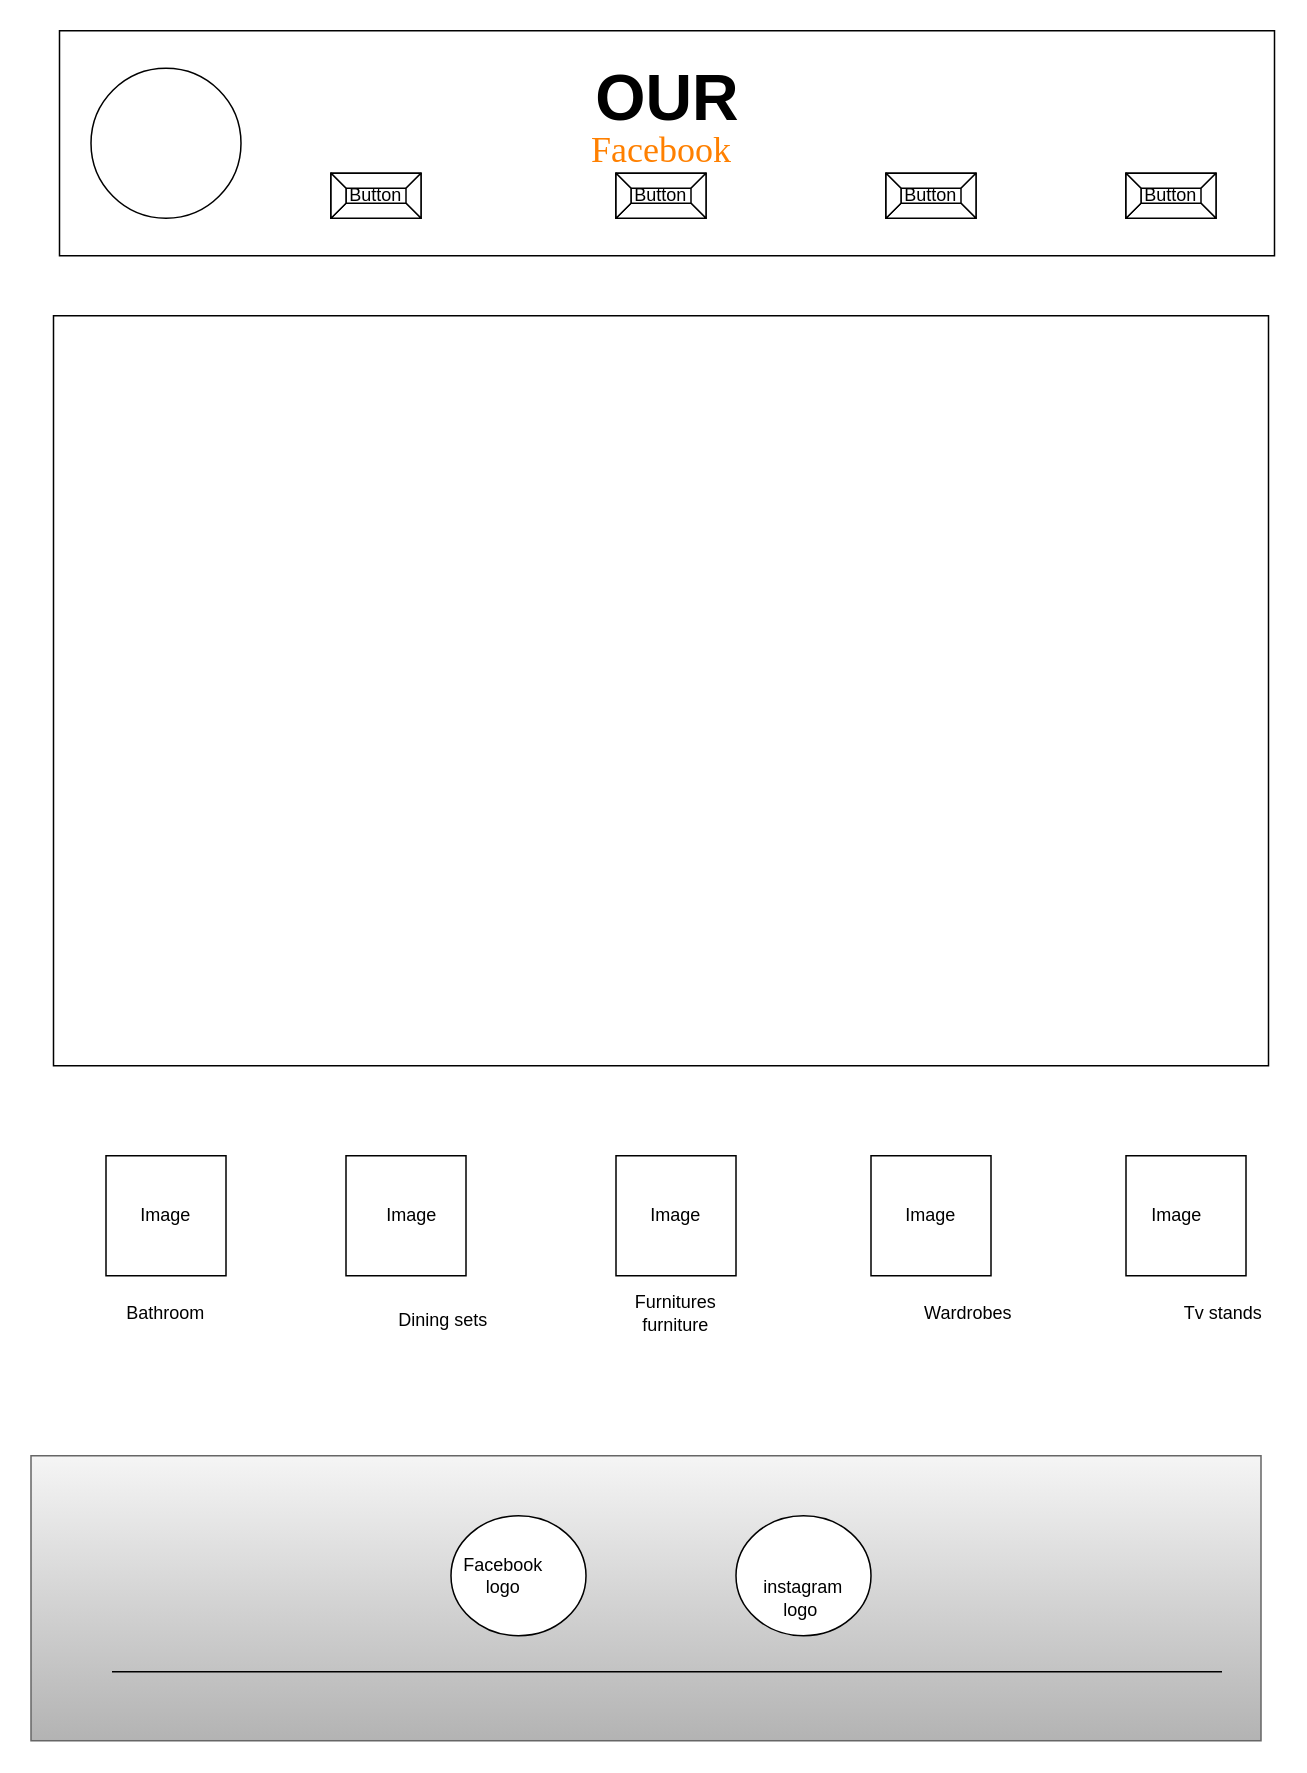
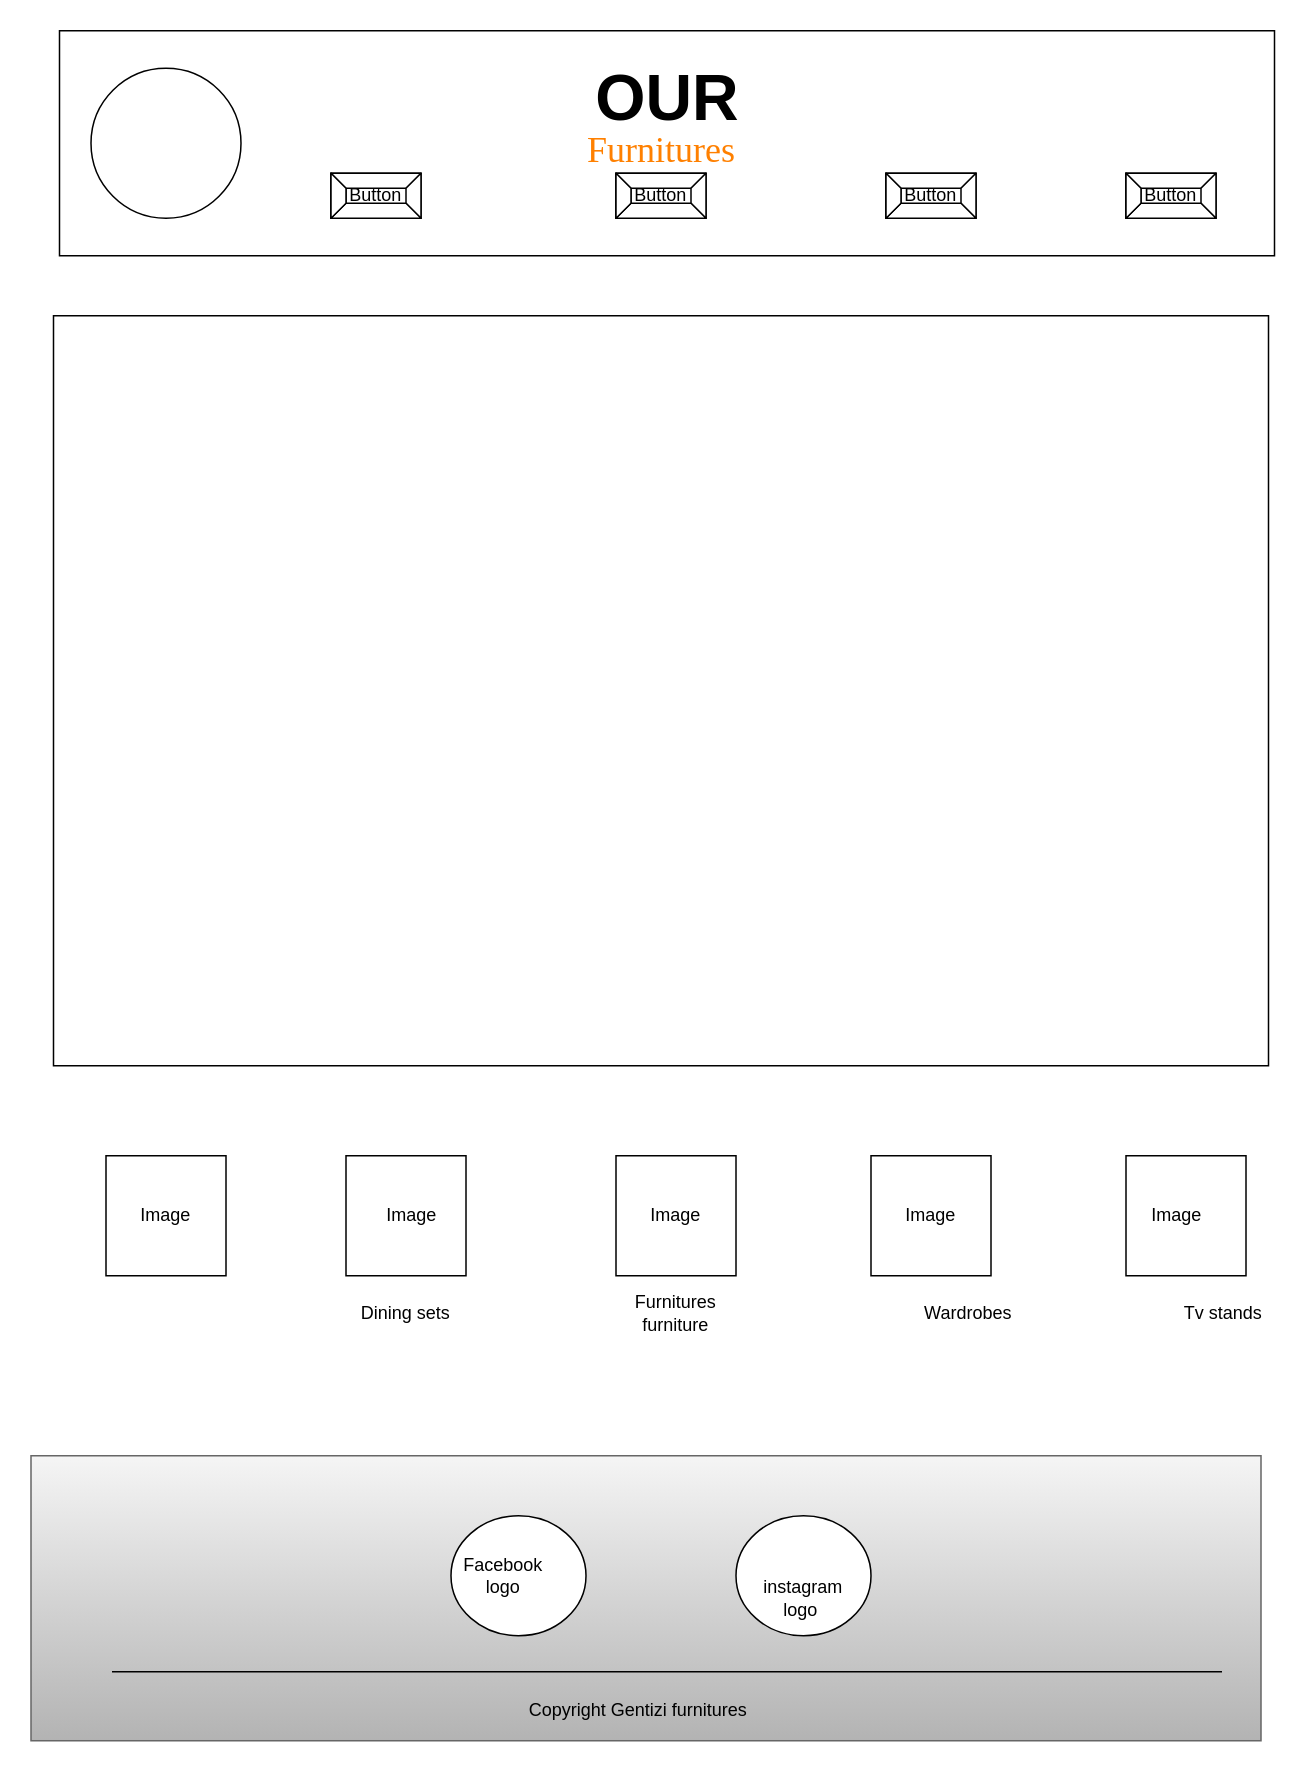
node "Facebook": label "Facebook" -> "Furnitures"
node "Bathroom": removed
node "Dining sets": moved (443, 1321) -> (406, 1313)
node "Copyright Gentizi furnitures": added
